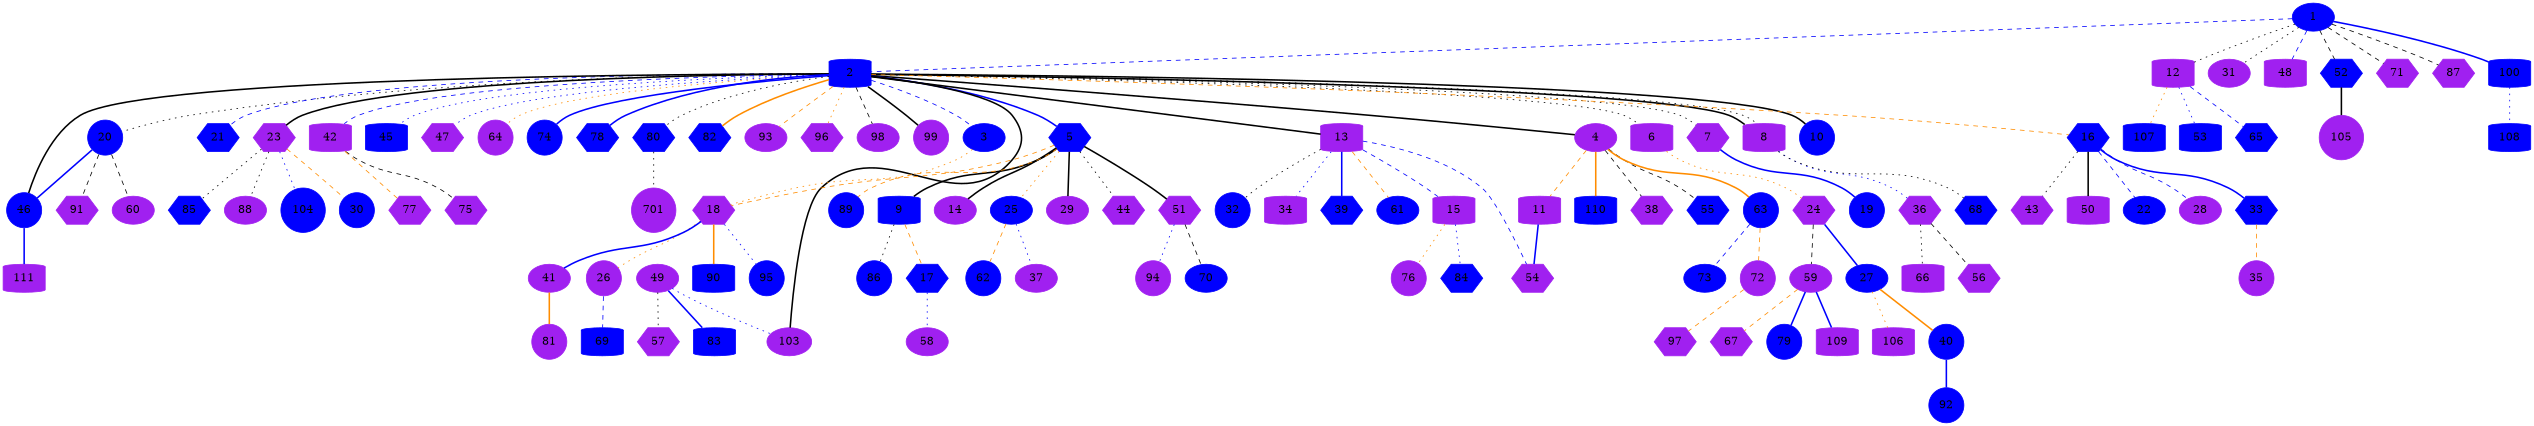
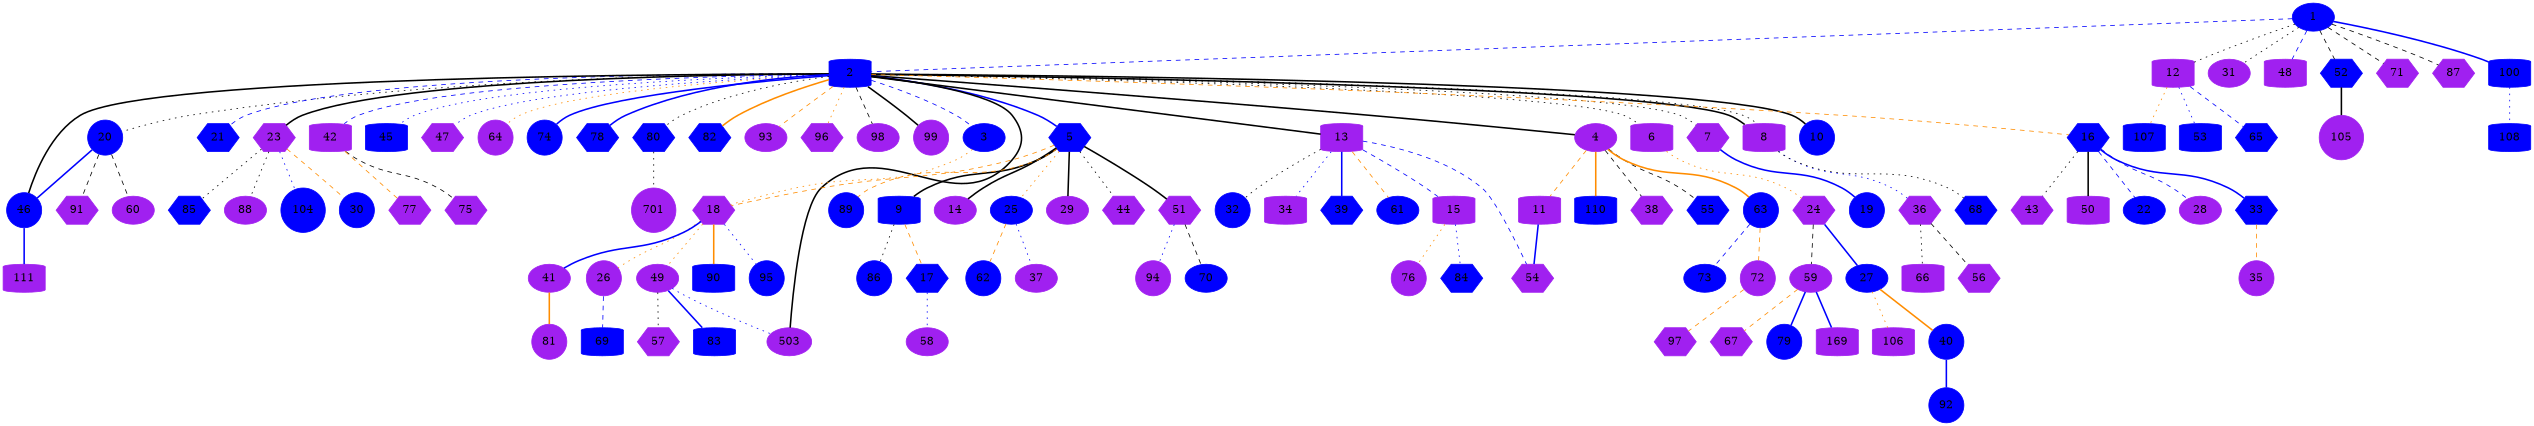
edge "18" -- "49": added
node "103": label "103" -> "503"
node "109": label "109" -> "169"
